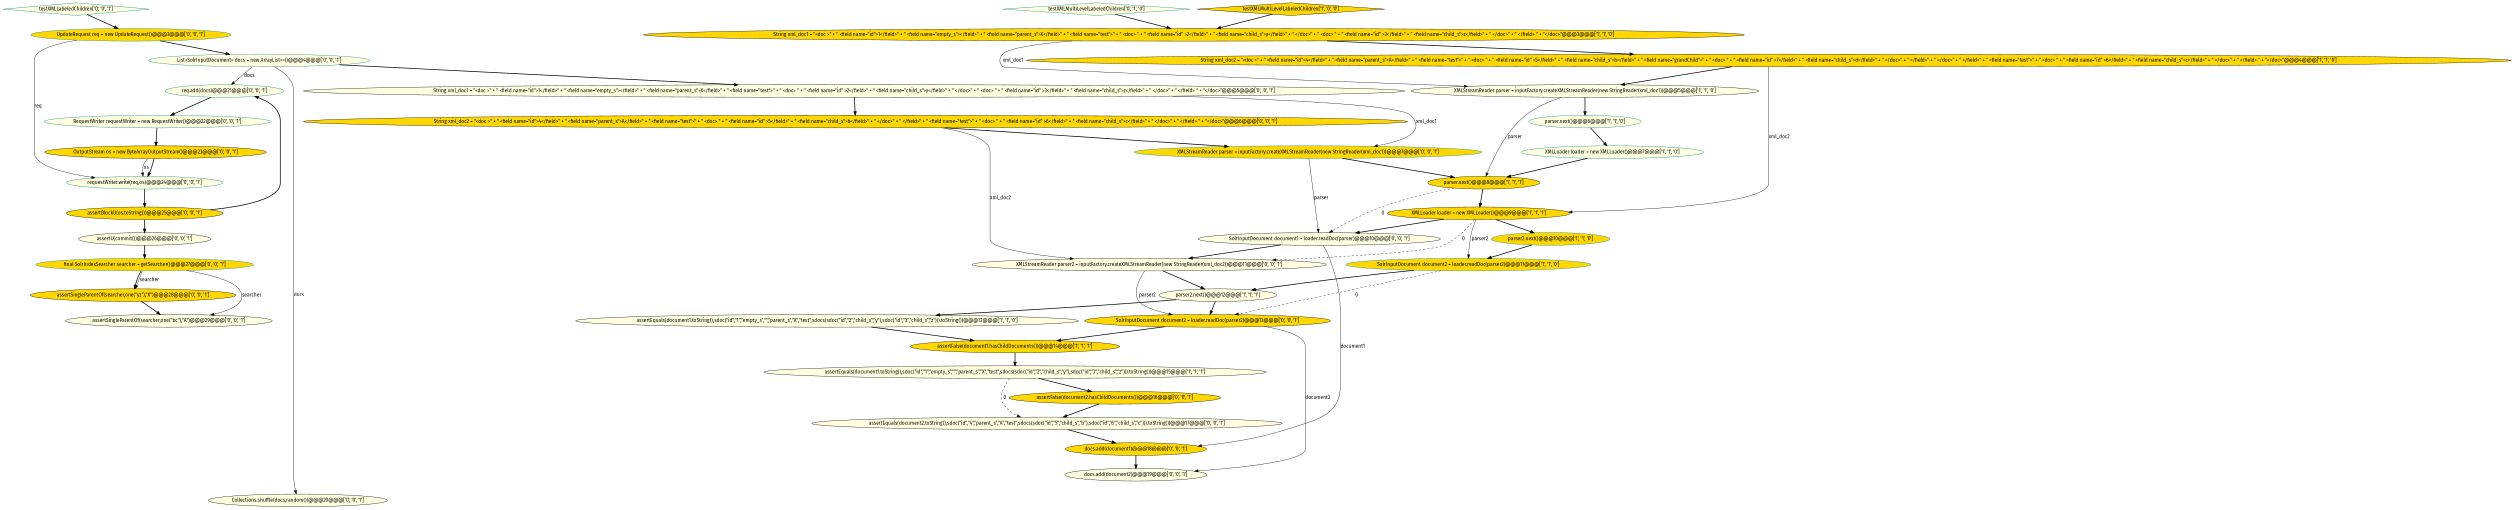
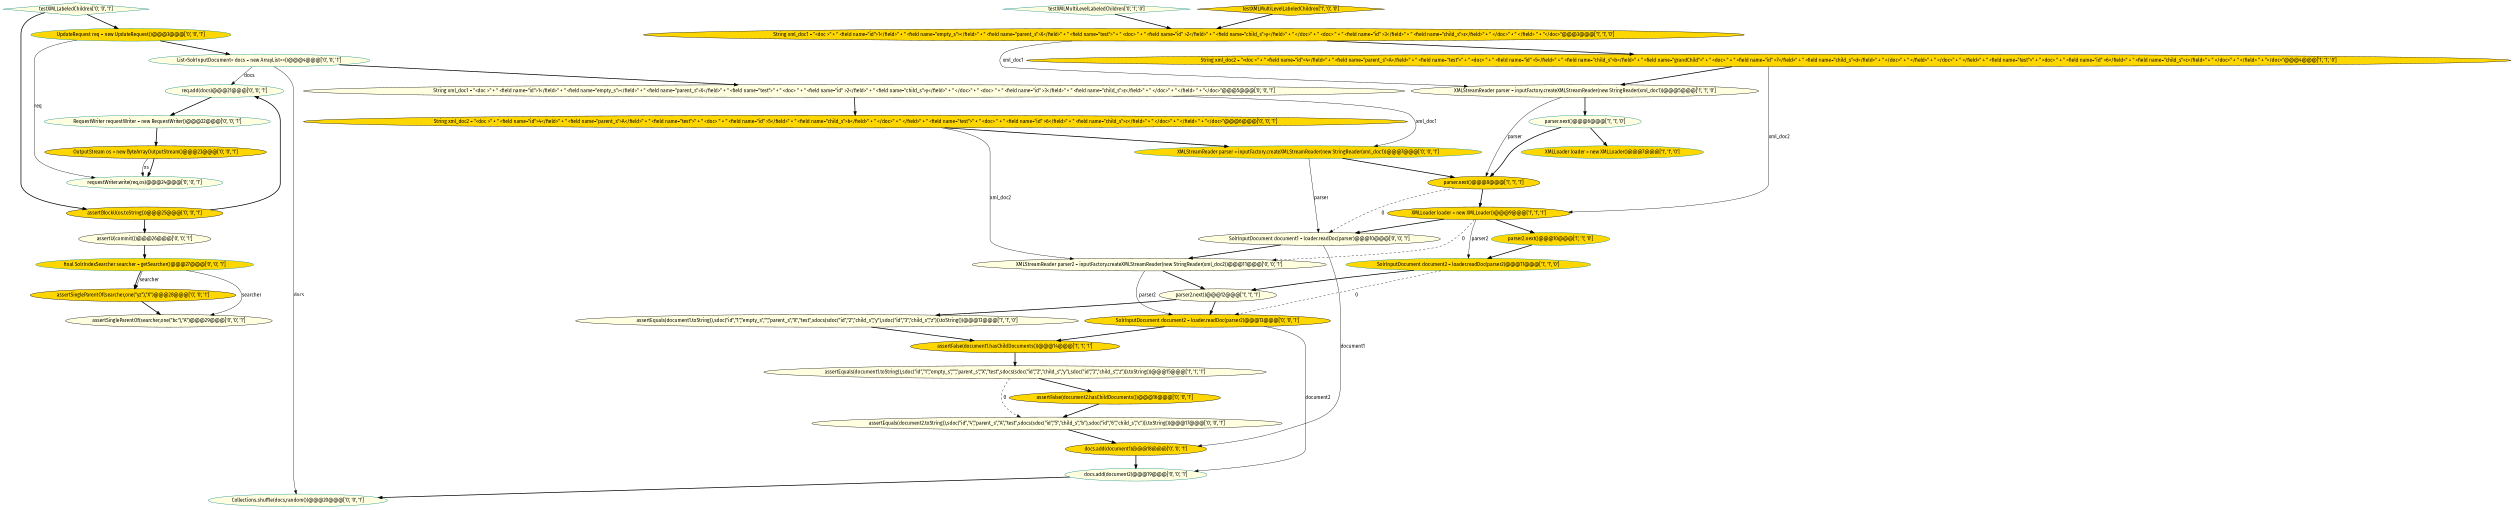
node "XMLLoader loader = new XMLLoader()@@@7@@@['1', '1', '0']": fillcolor lightyellow -> gold
edge "XMLLoader loader = new XMLLoader()@@@7@@@['1', '1', '0']" -> "parser.next()@@@8@@@['1', '1', '1']": now "parser.next()@@@6@@@['1', '1', '0']" -> "parser.next()@@@8@@@['1', '1', '1']"
edge "requestWriter.write(req,os)@@@24@@@['0', '0', '1']" -> "assertBlockU(os.toString())@@@25@@@['0', '0', '1']": now "testXMLLabeledChildren['0', '0', '1']" -> "assertBlockU(os.toString())@@@25@@@['0', '0', '1']"
node "docs.add(document2)@@@19@@@['0', '0', '1']": color black -> teal
edge "docs.add(document2)@@@19@@@['0', '0', '1']" -> "Collections.shuffle(docs,random())@@@20@@@['0', '0', '1']": added
node "Collections.shuffle(docs,random())@@@20@@@['0', '0', '1']": color black -> teal
